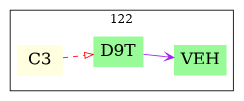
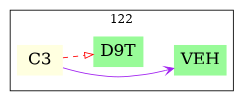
edge "D9T" -> "VEH": now "C3" -> "VEH"
